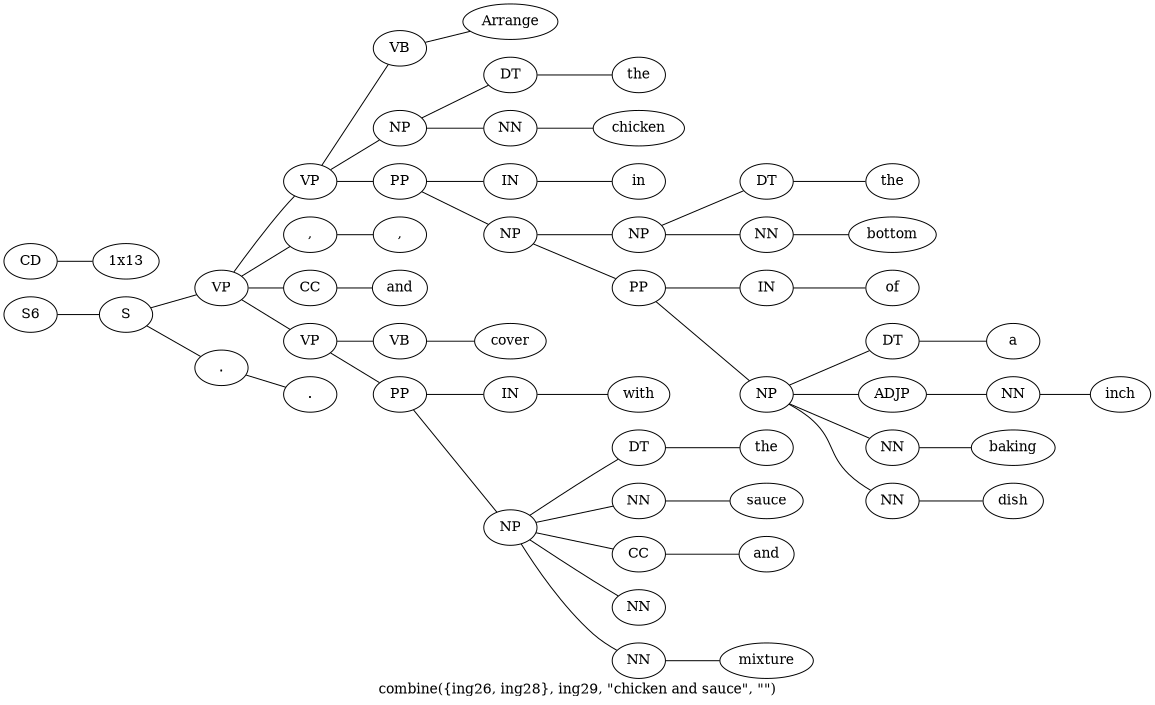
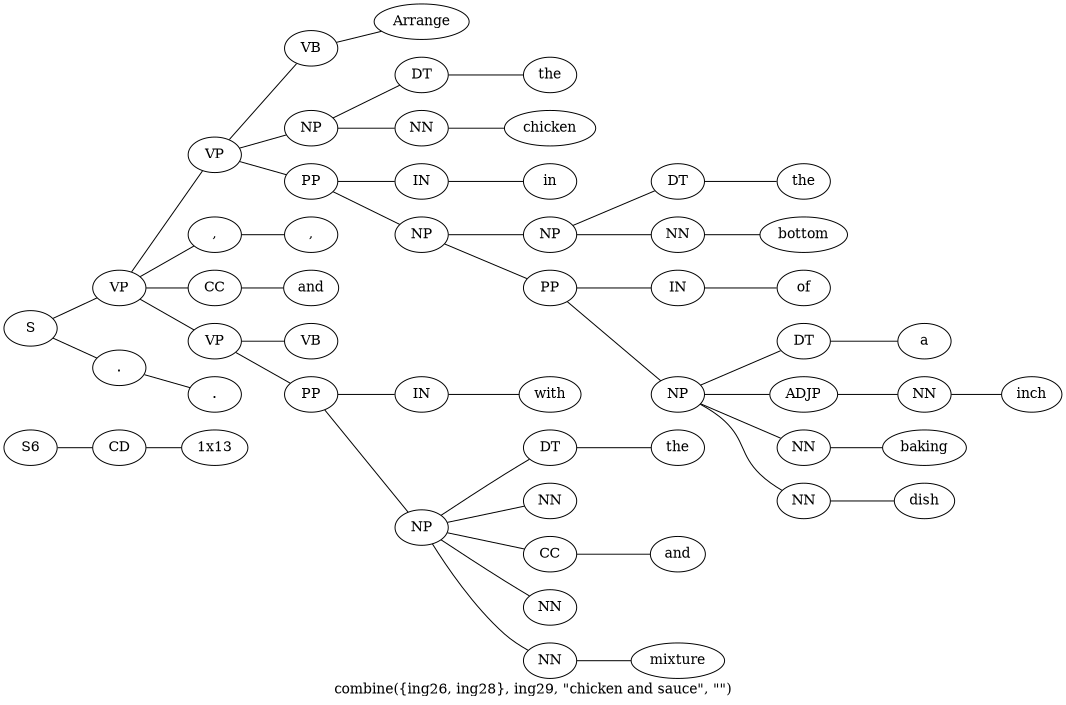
edge "S6" -- "S": now "S6" -- "CD"
node "cover": removed
node "sauce": removed
